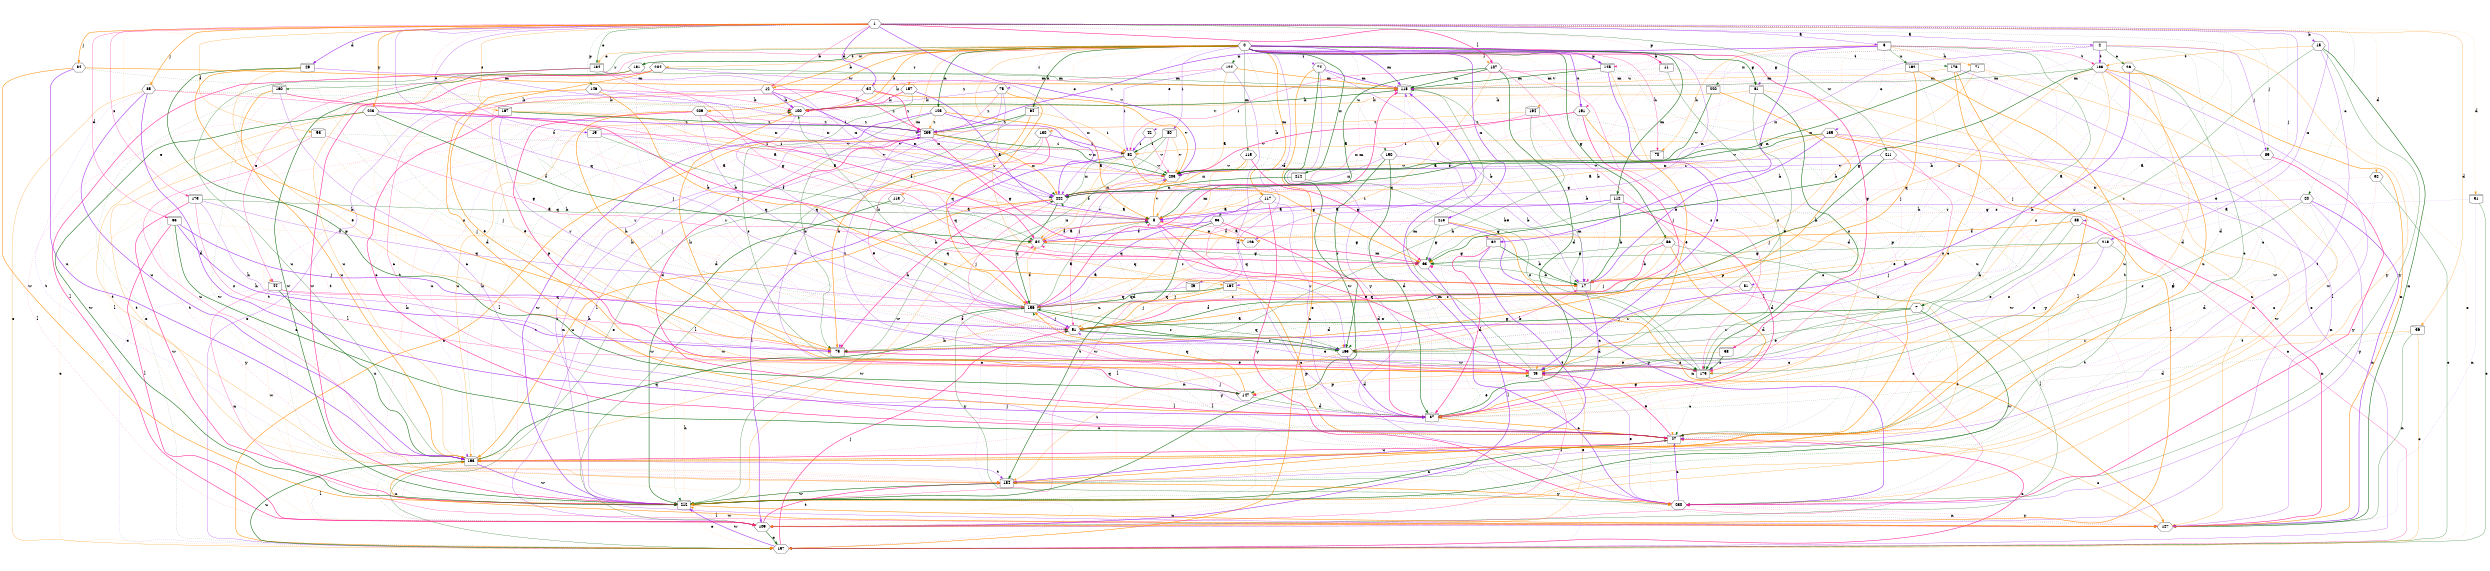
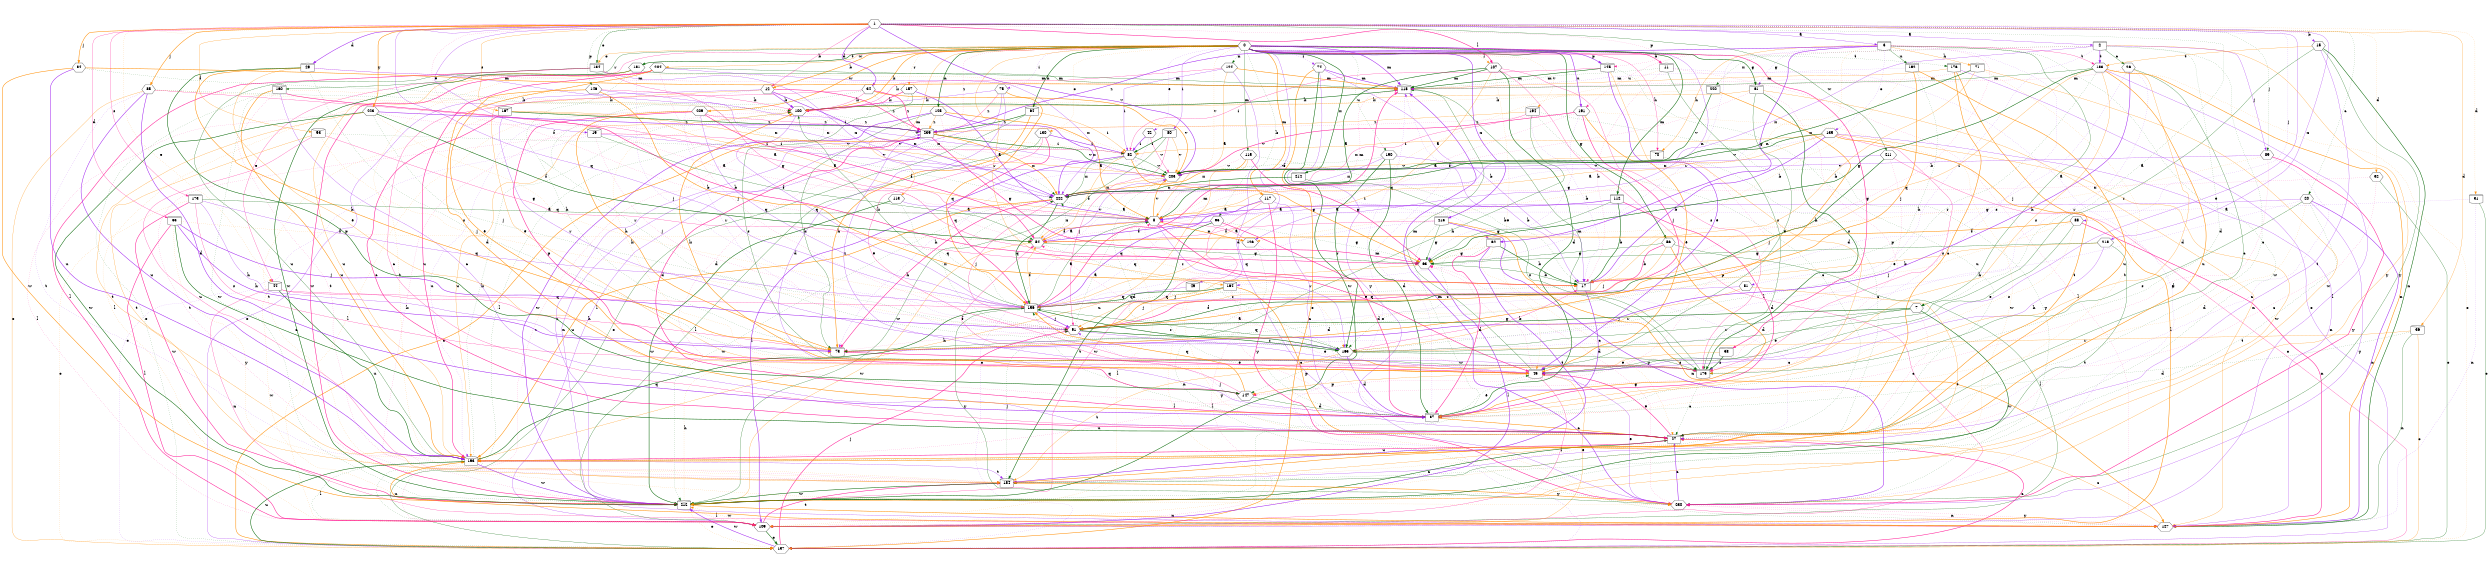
edge "204" -> "193": added, label "u"
edge "218" -> "45": label "e" -> "h"
